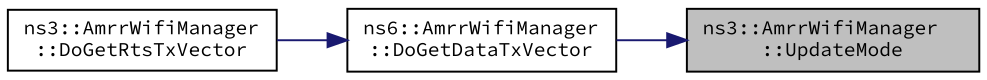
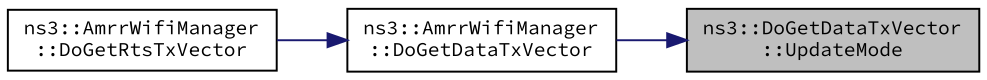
node "ns6::AmrrWifiManager ::DoGetDataTxVector": label "ns6::AmrrWifiManager ::DoGetDataTxVector" -> "ns3::AmrrWifiManager ::DoGetDataTxVector"
node "ns3::AmrrWifiManager ::UpdateMode": label "ns3::AmrrWifiManager ::UpdateMode" -> "ns3::DoGetDataTxVector ::UpdateMode"
